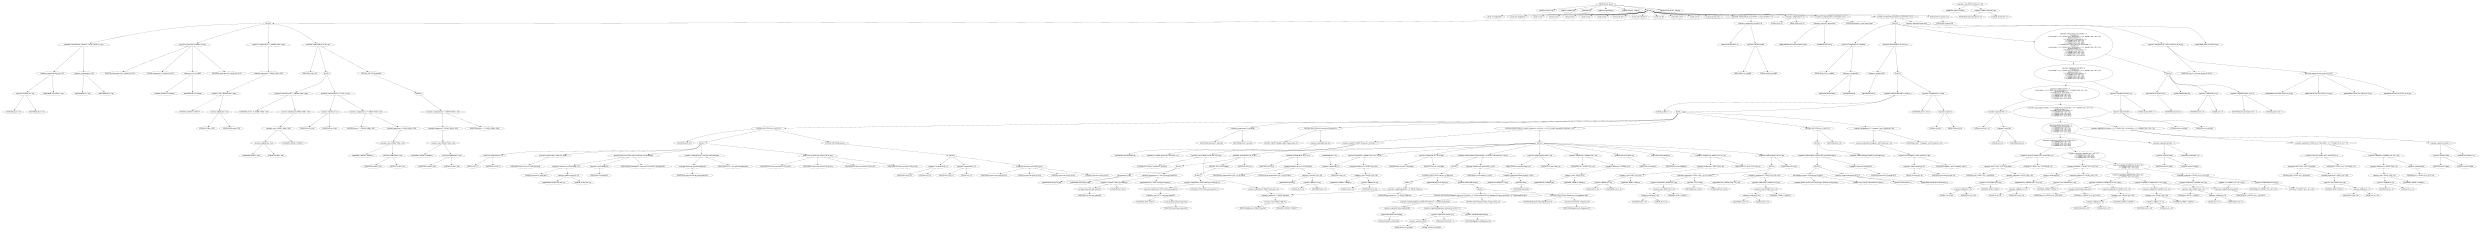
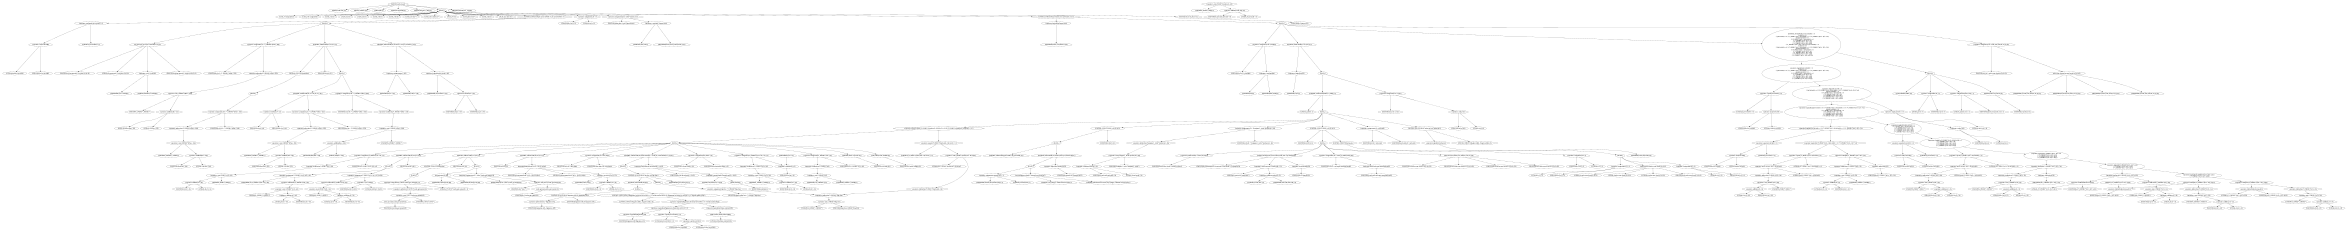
node "(IDENTIFIER,v9,v9 = *(_DWORD *)(fbss + 252))": added
